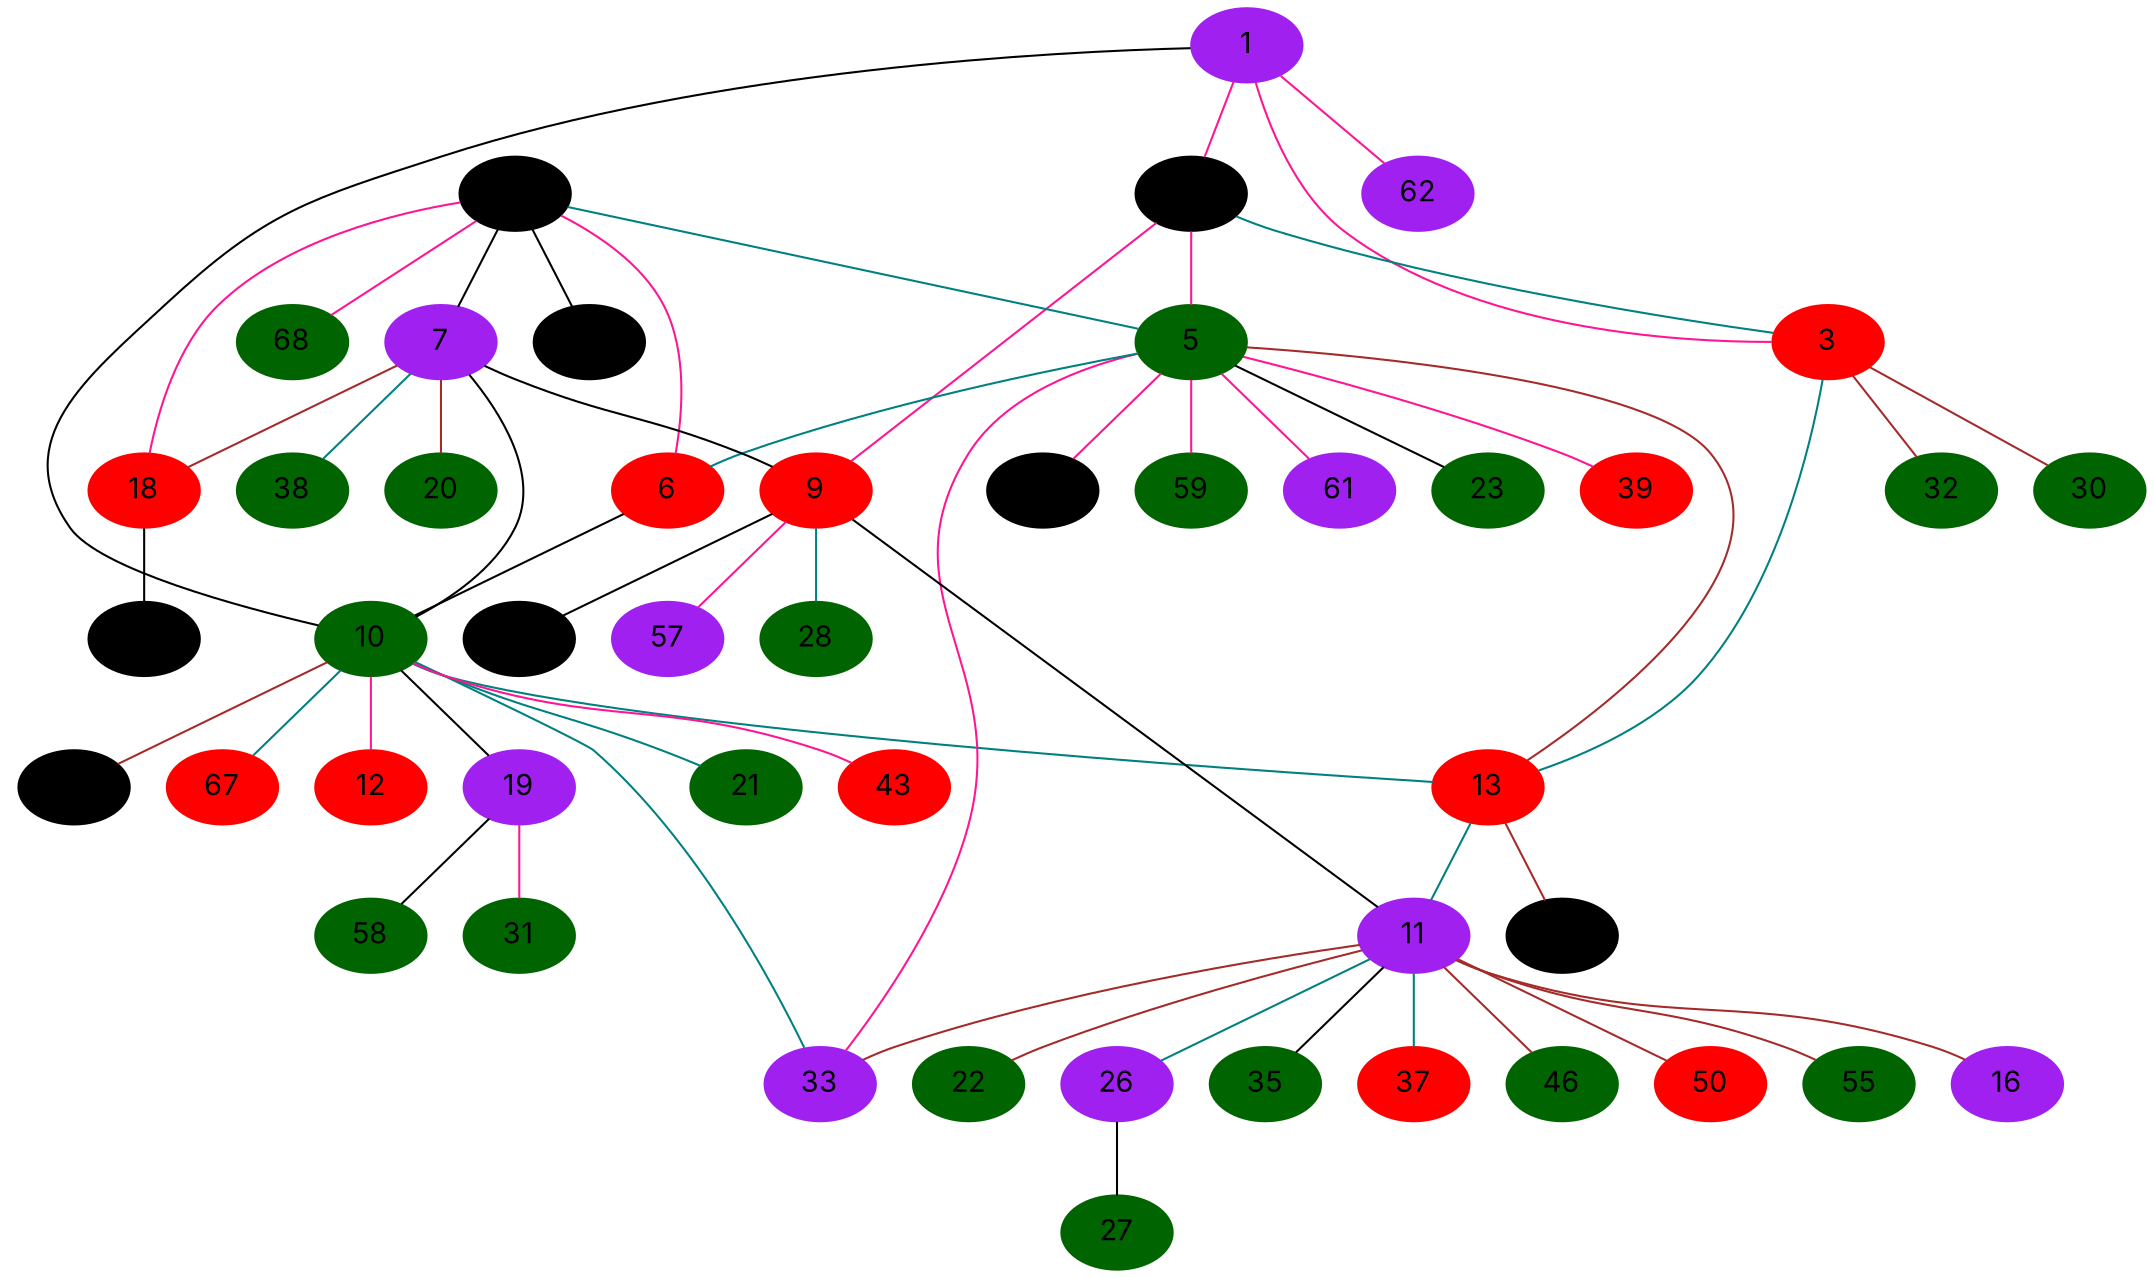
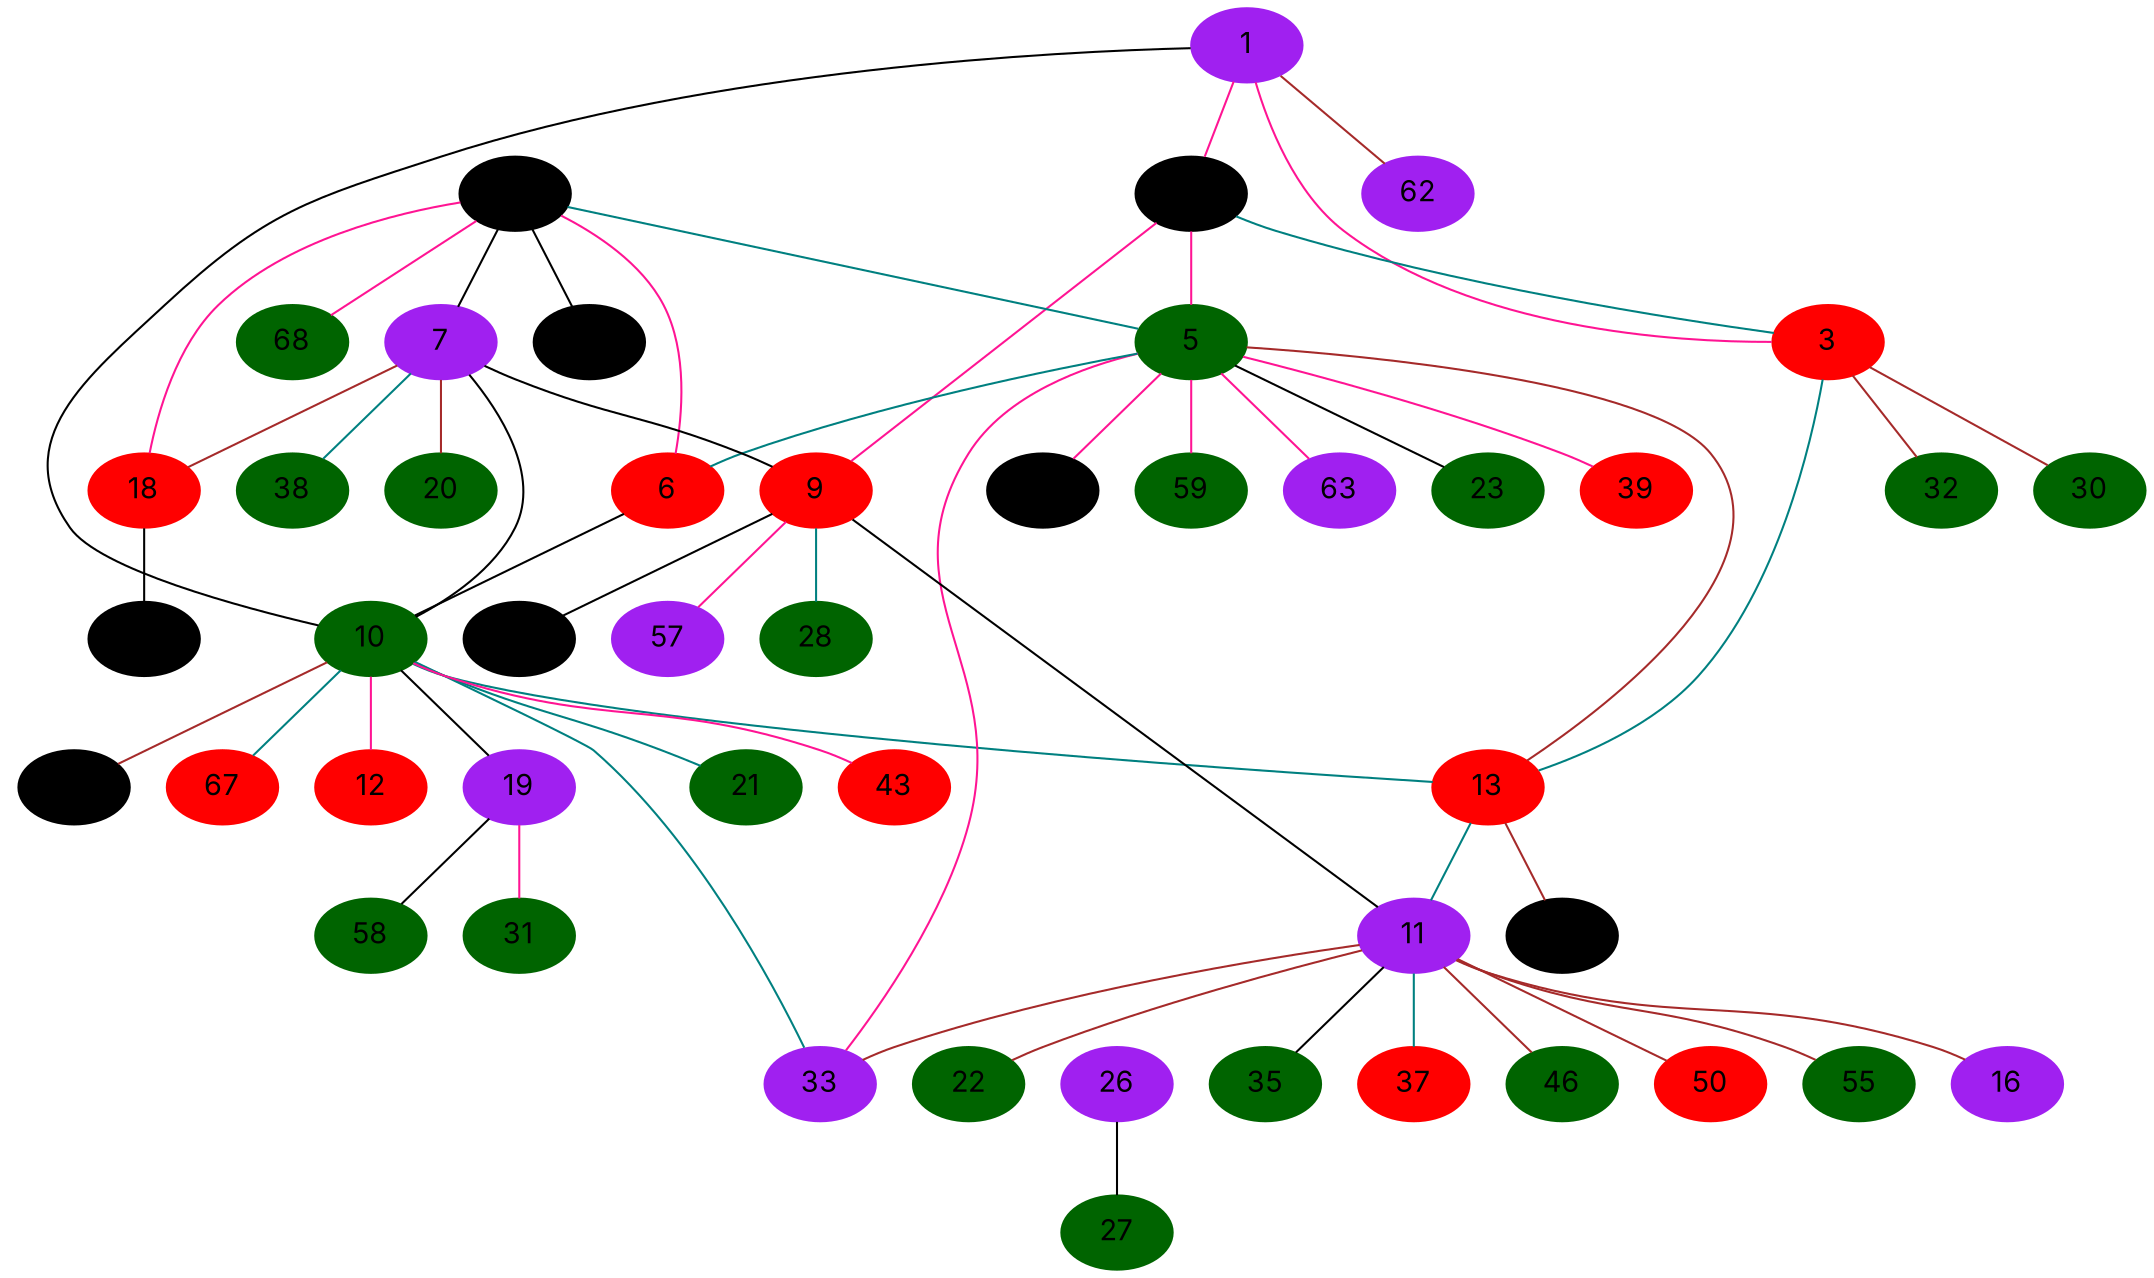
edge "1" -- "62": color deeppink -> brown
node "61": label "61" -> "63"
edge "11" -- "26": removed
